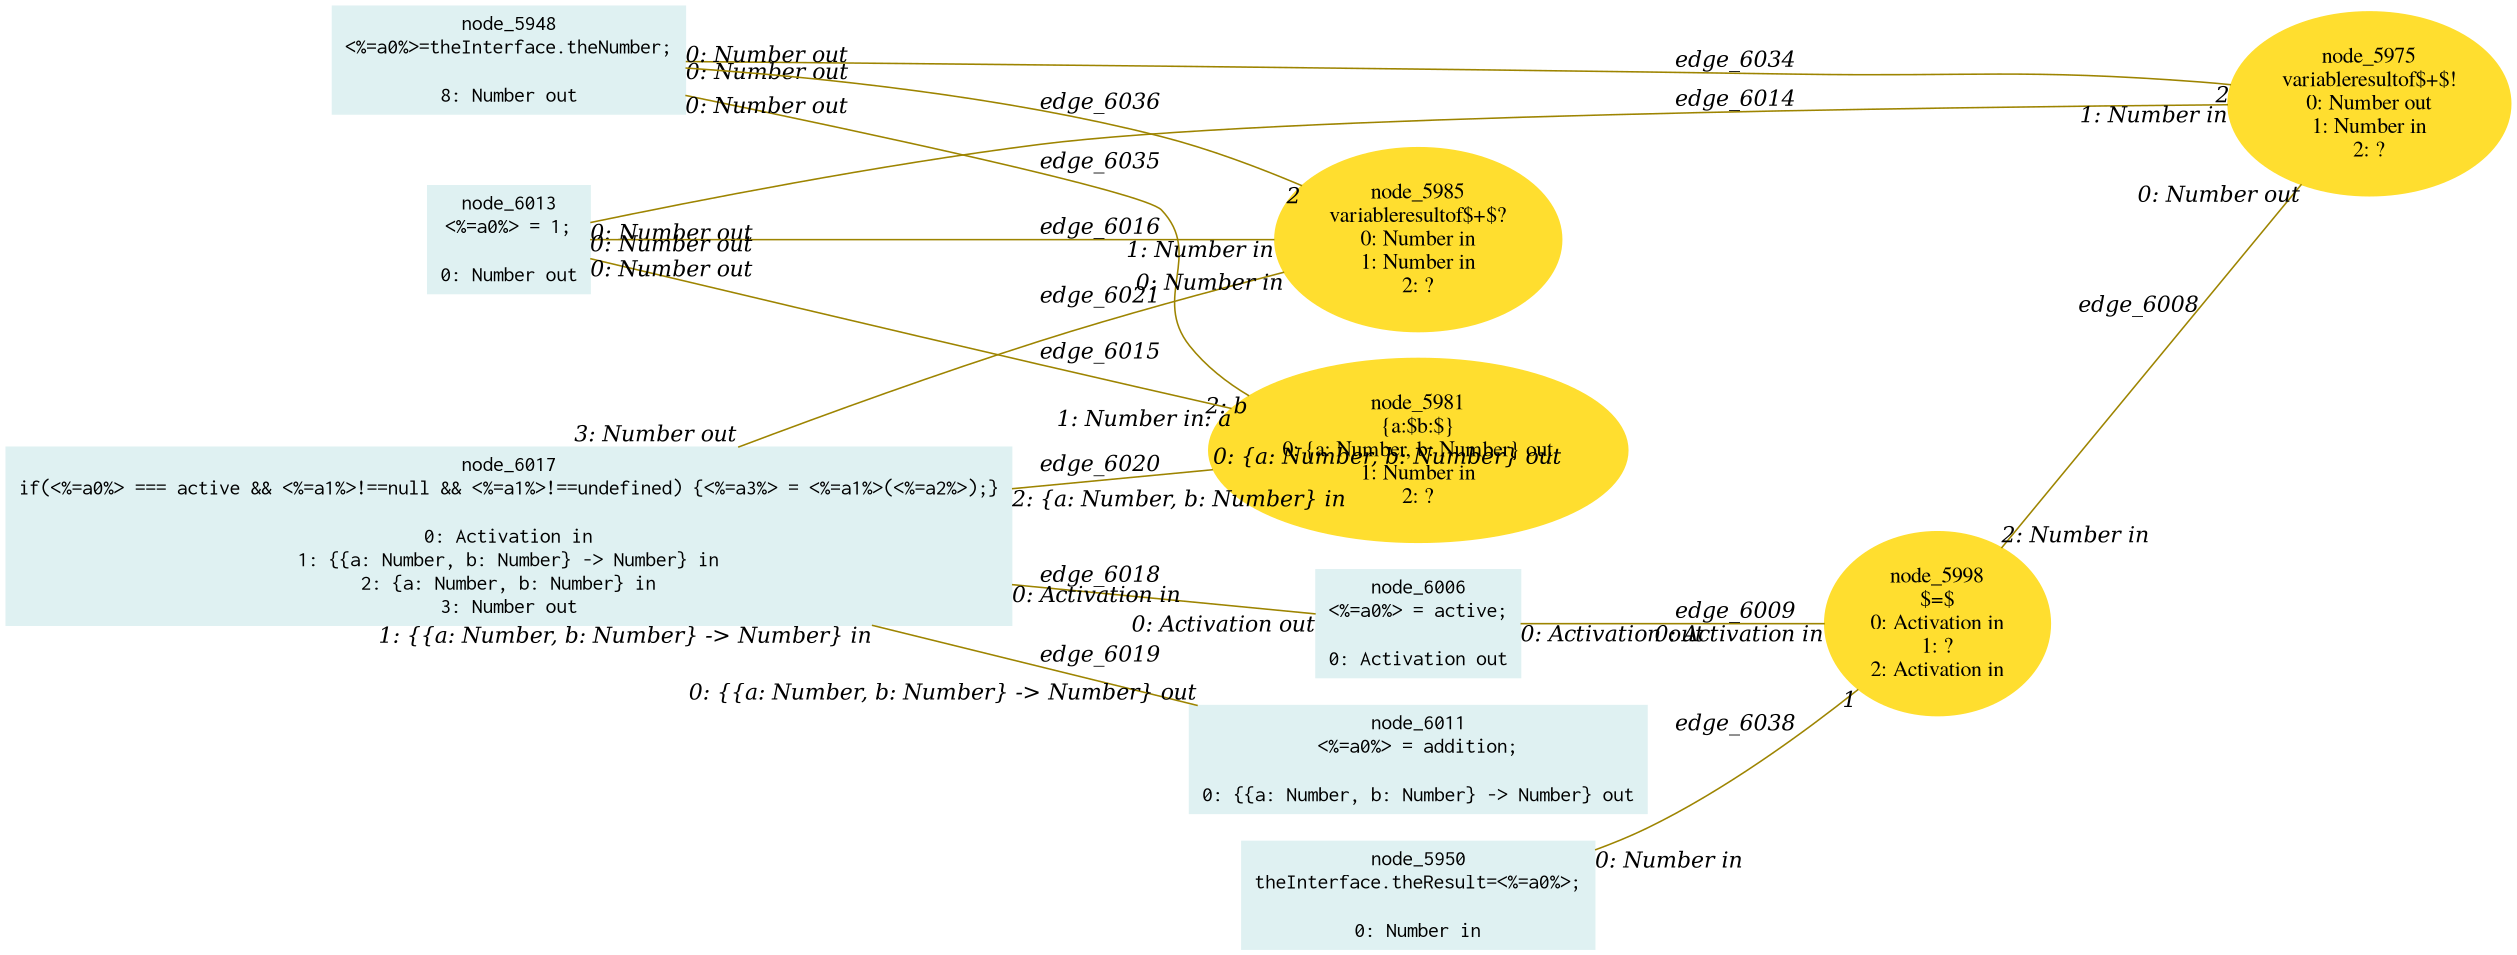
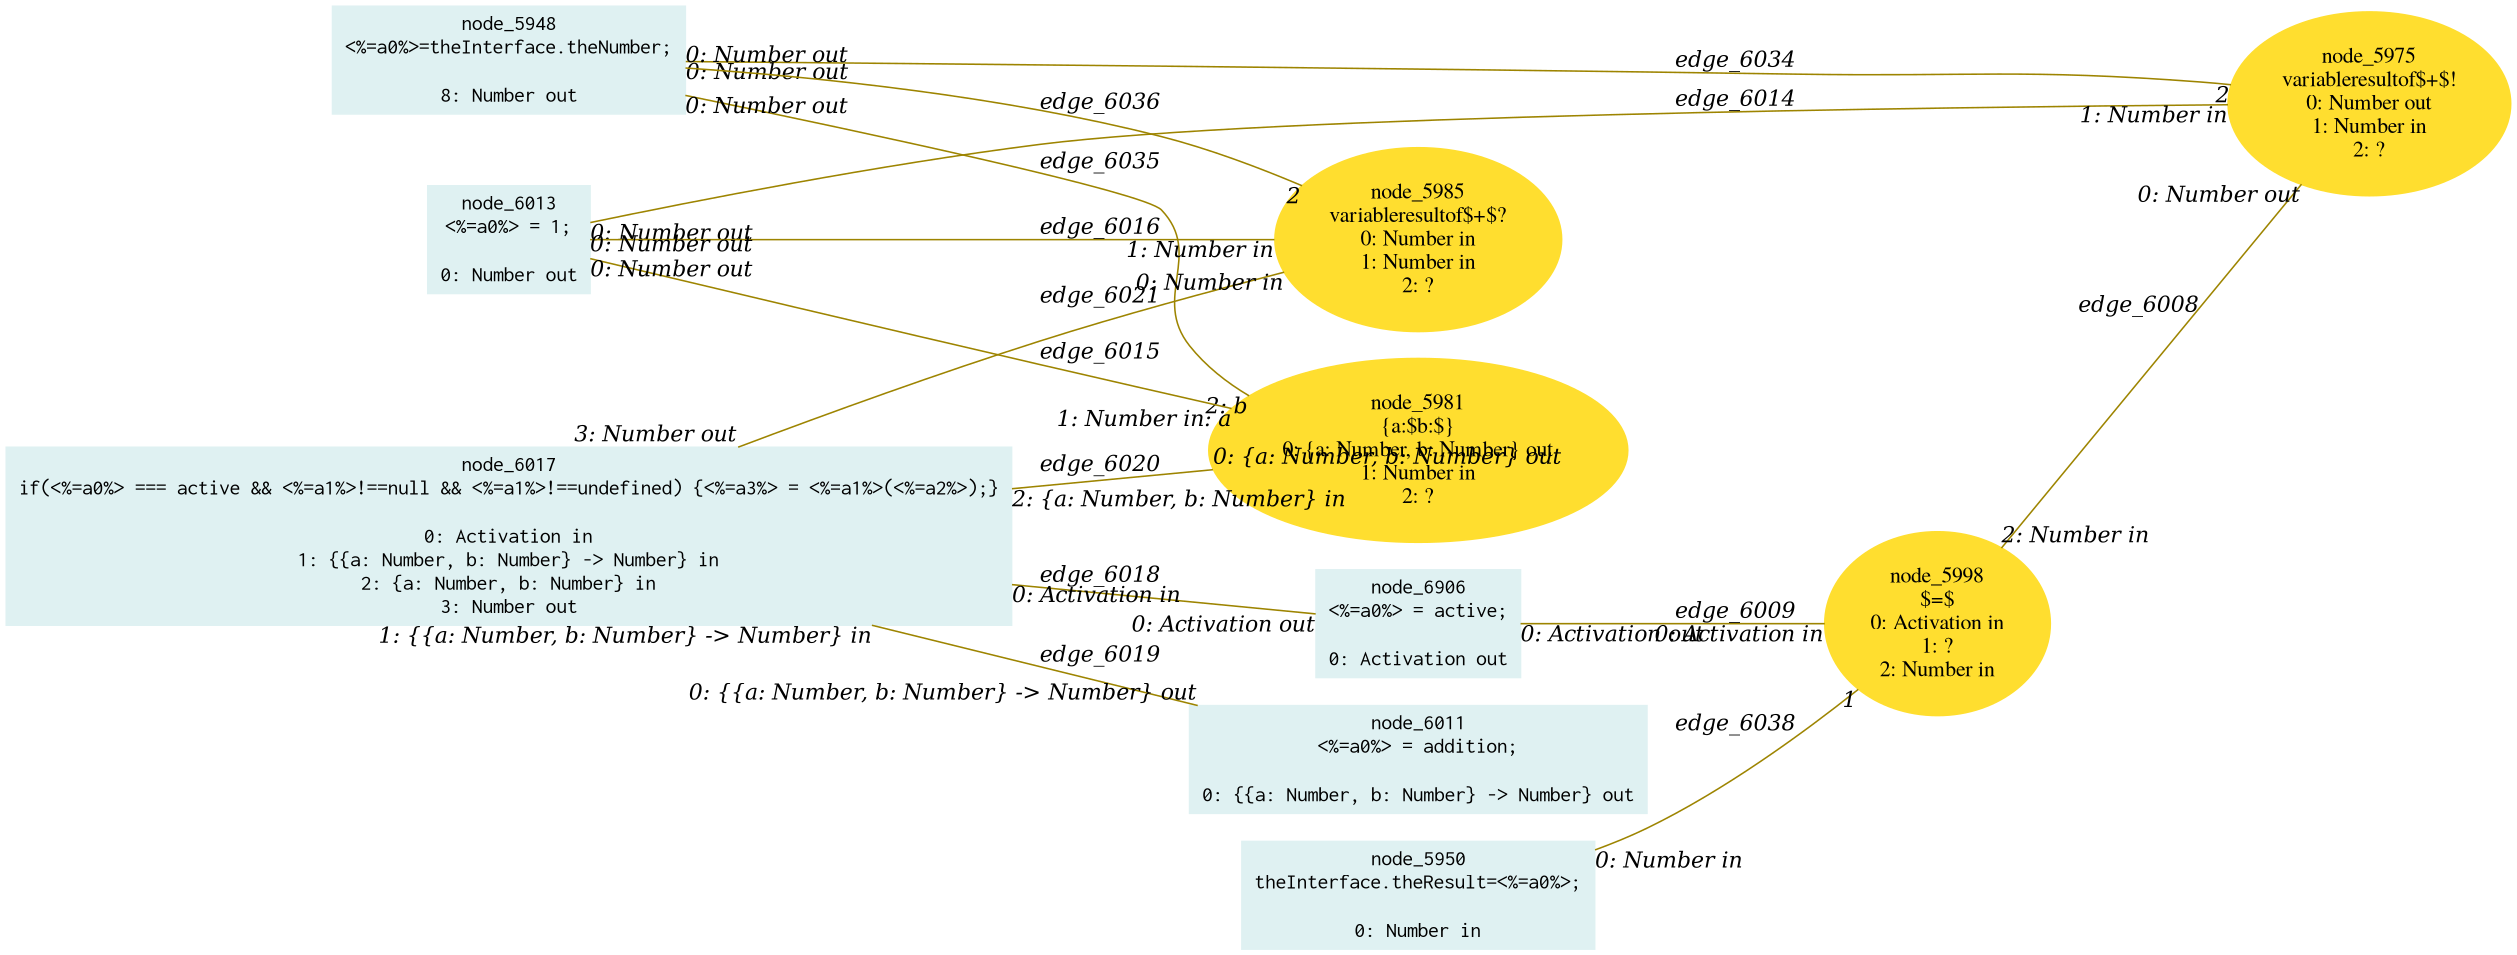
node "node_6006 <%=a0%> = active; 0: Activation out": label "node_6006 <%=a0%> = active; 0: Activation out" -> "node_6906 <%=a0%> = active; 0: Activation out"
node "node_5998 $=$ 0: Activation in 1: ? 2: Activation in": label "node_5998 $=$ 0: Activation in 1: ? 2: Activation in" -> "node_5998 $=$ 0: Activation in 1: ? 2: Number in"
